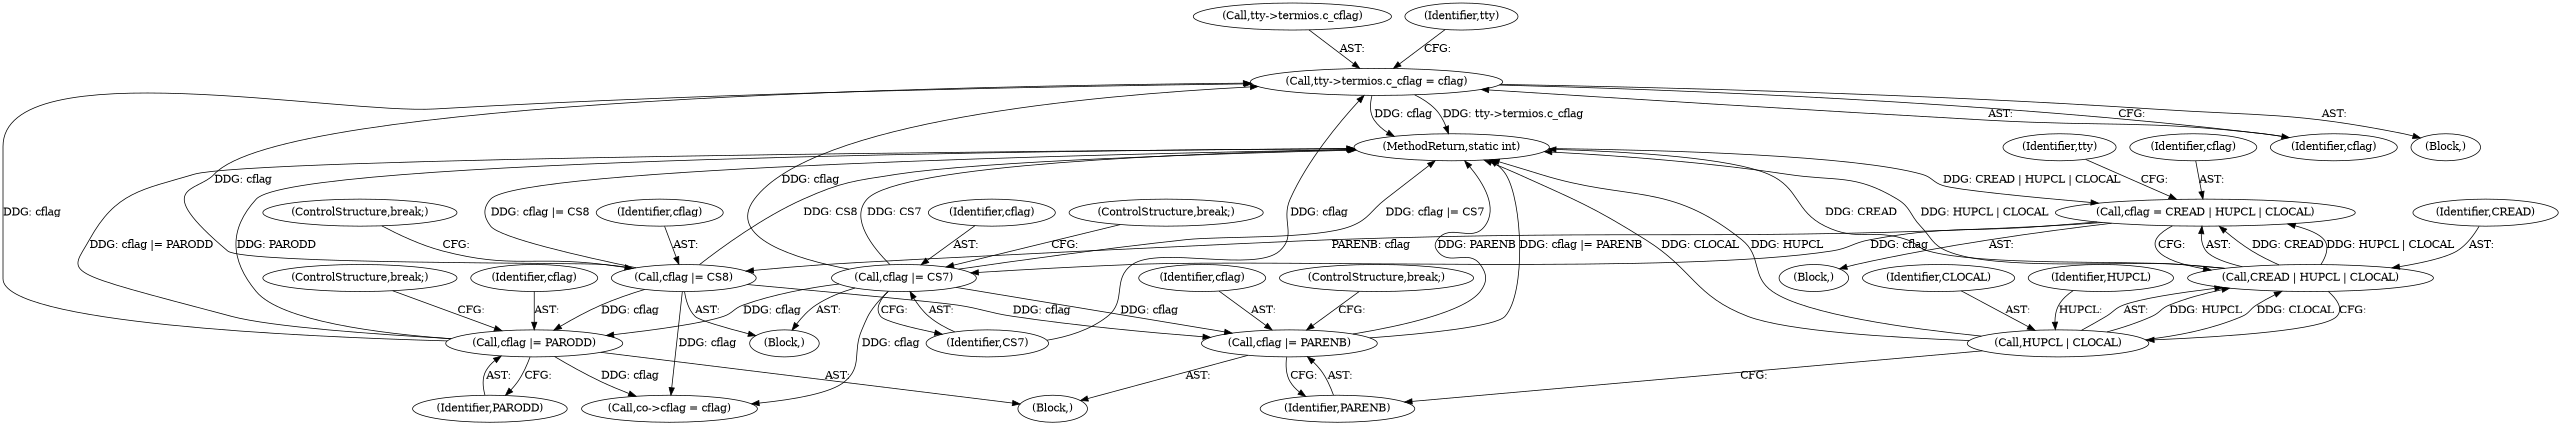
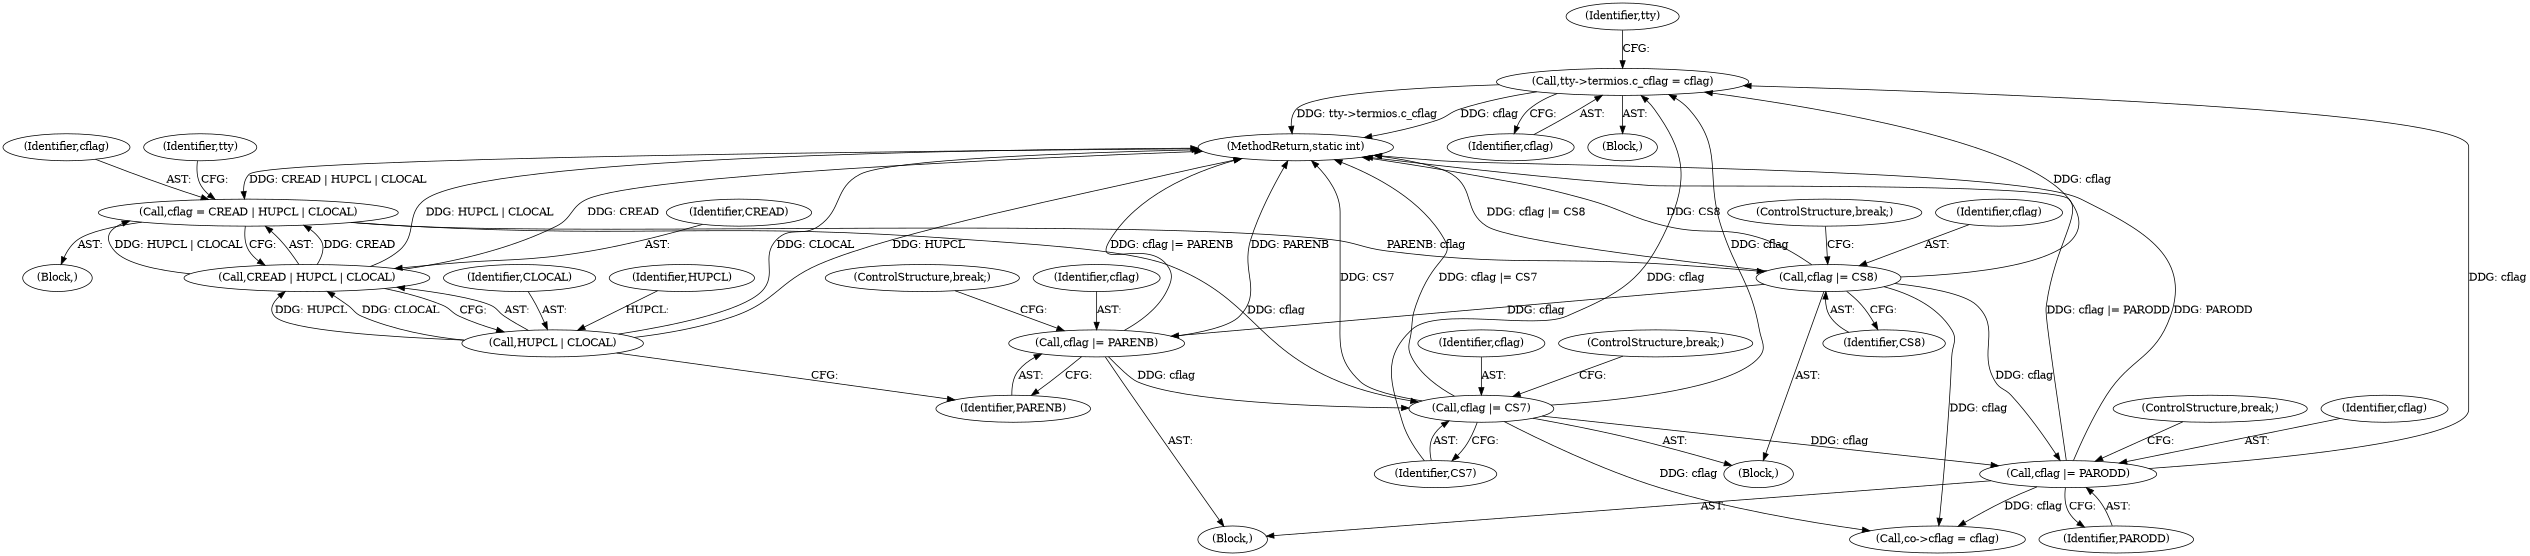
node "(Call,tty->termios.c_cflag)": removed
edge "(Call,cflag |= CS7)" -> "(Call,cflag |= PARENB)": reversed
node "(Identifier,CS8)": added
